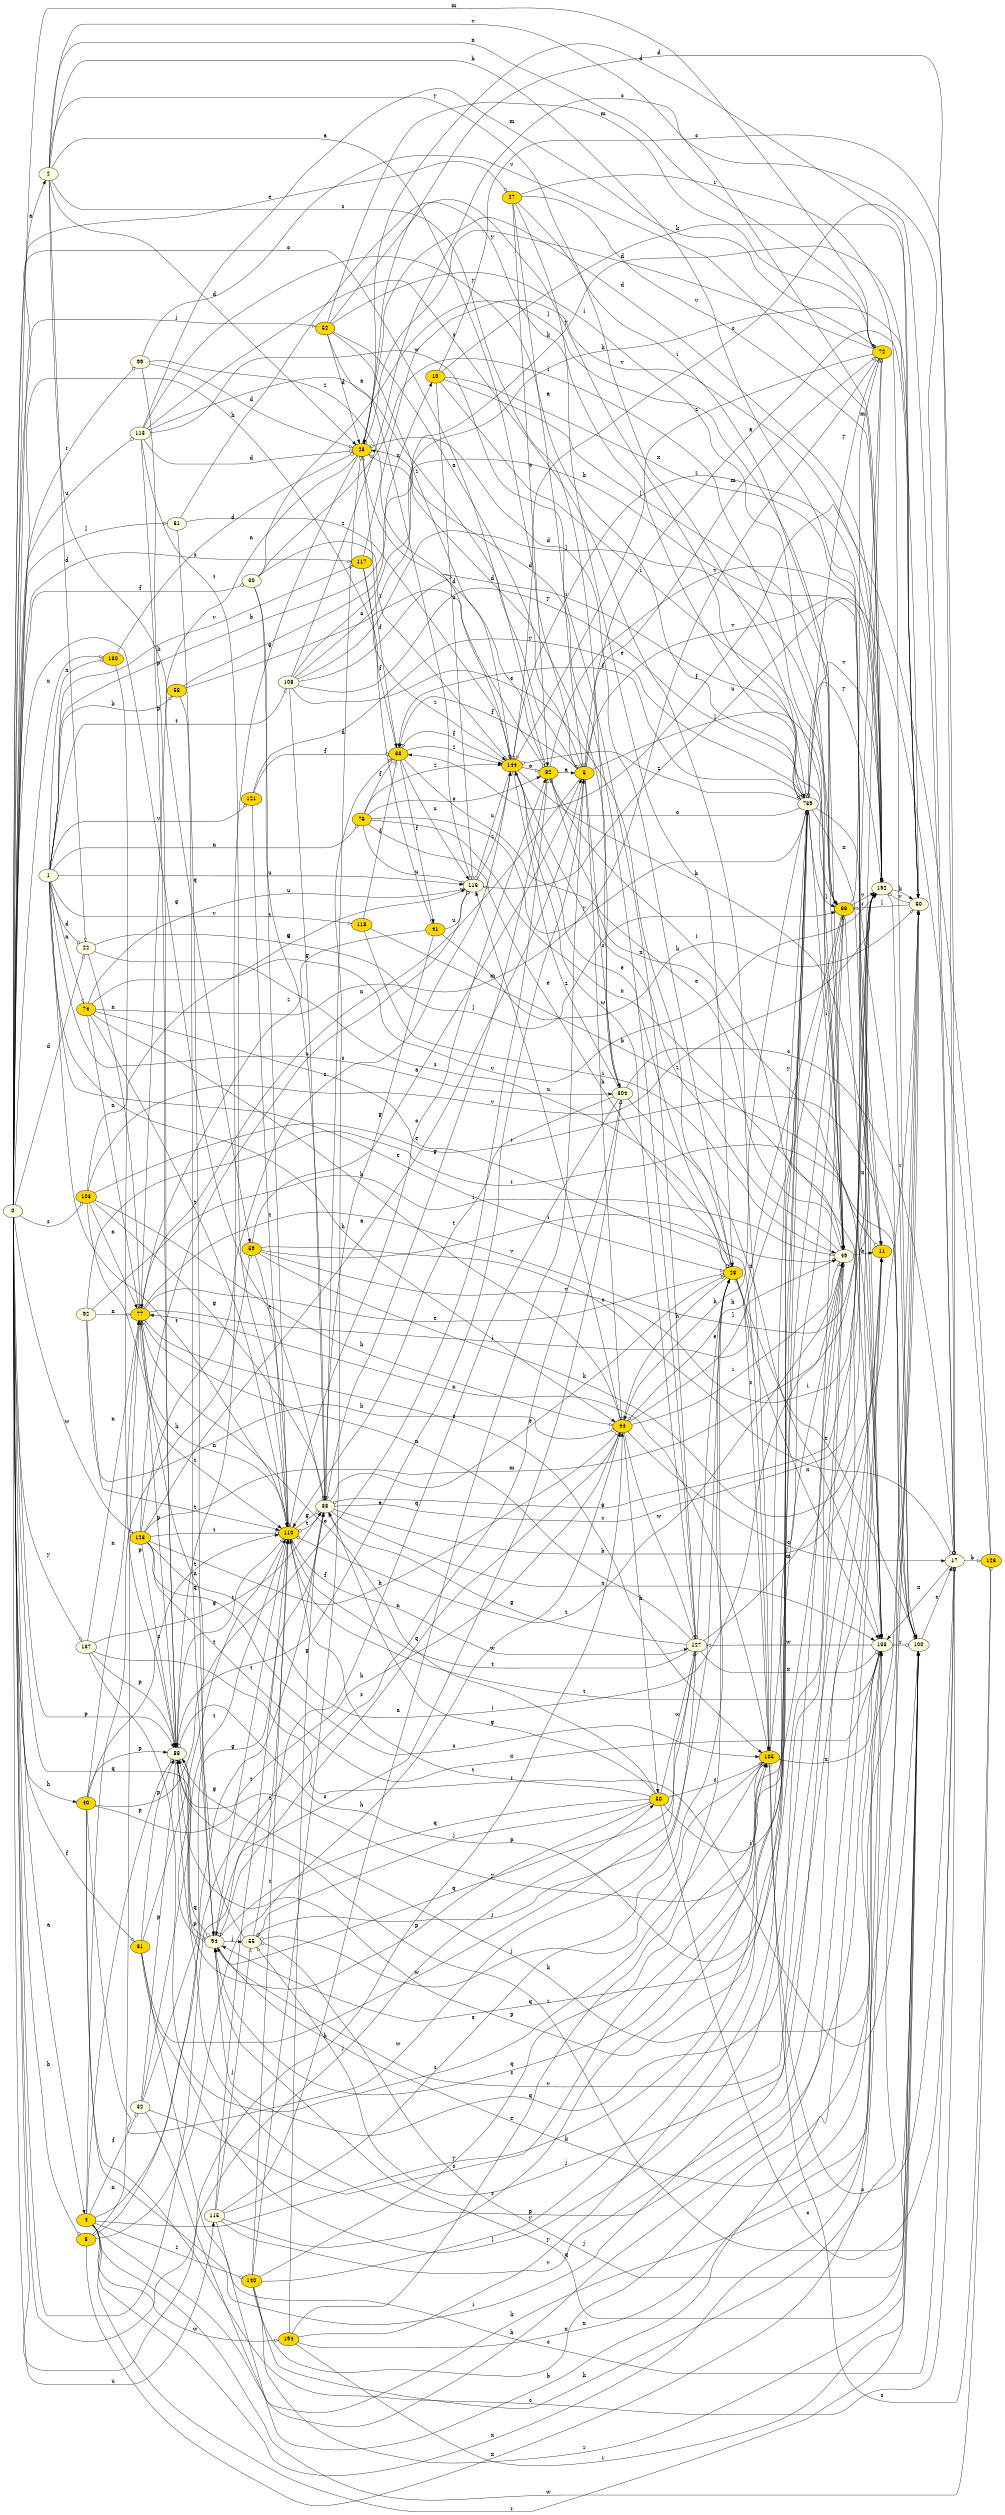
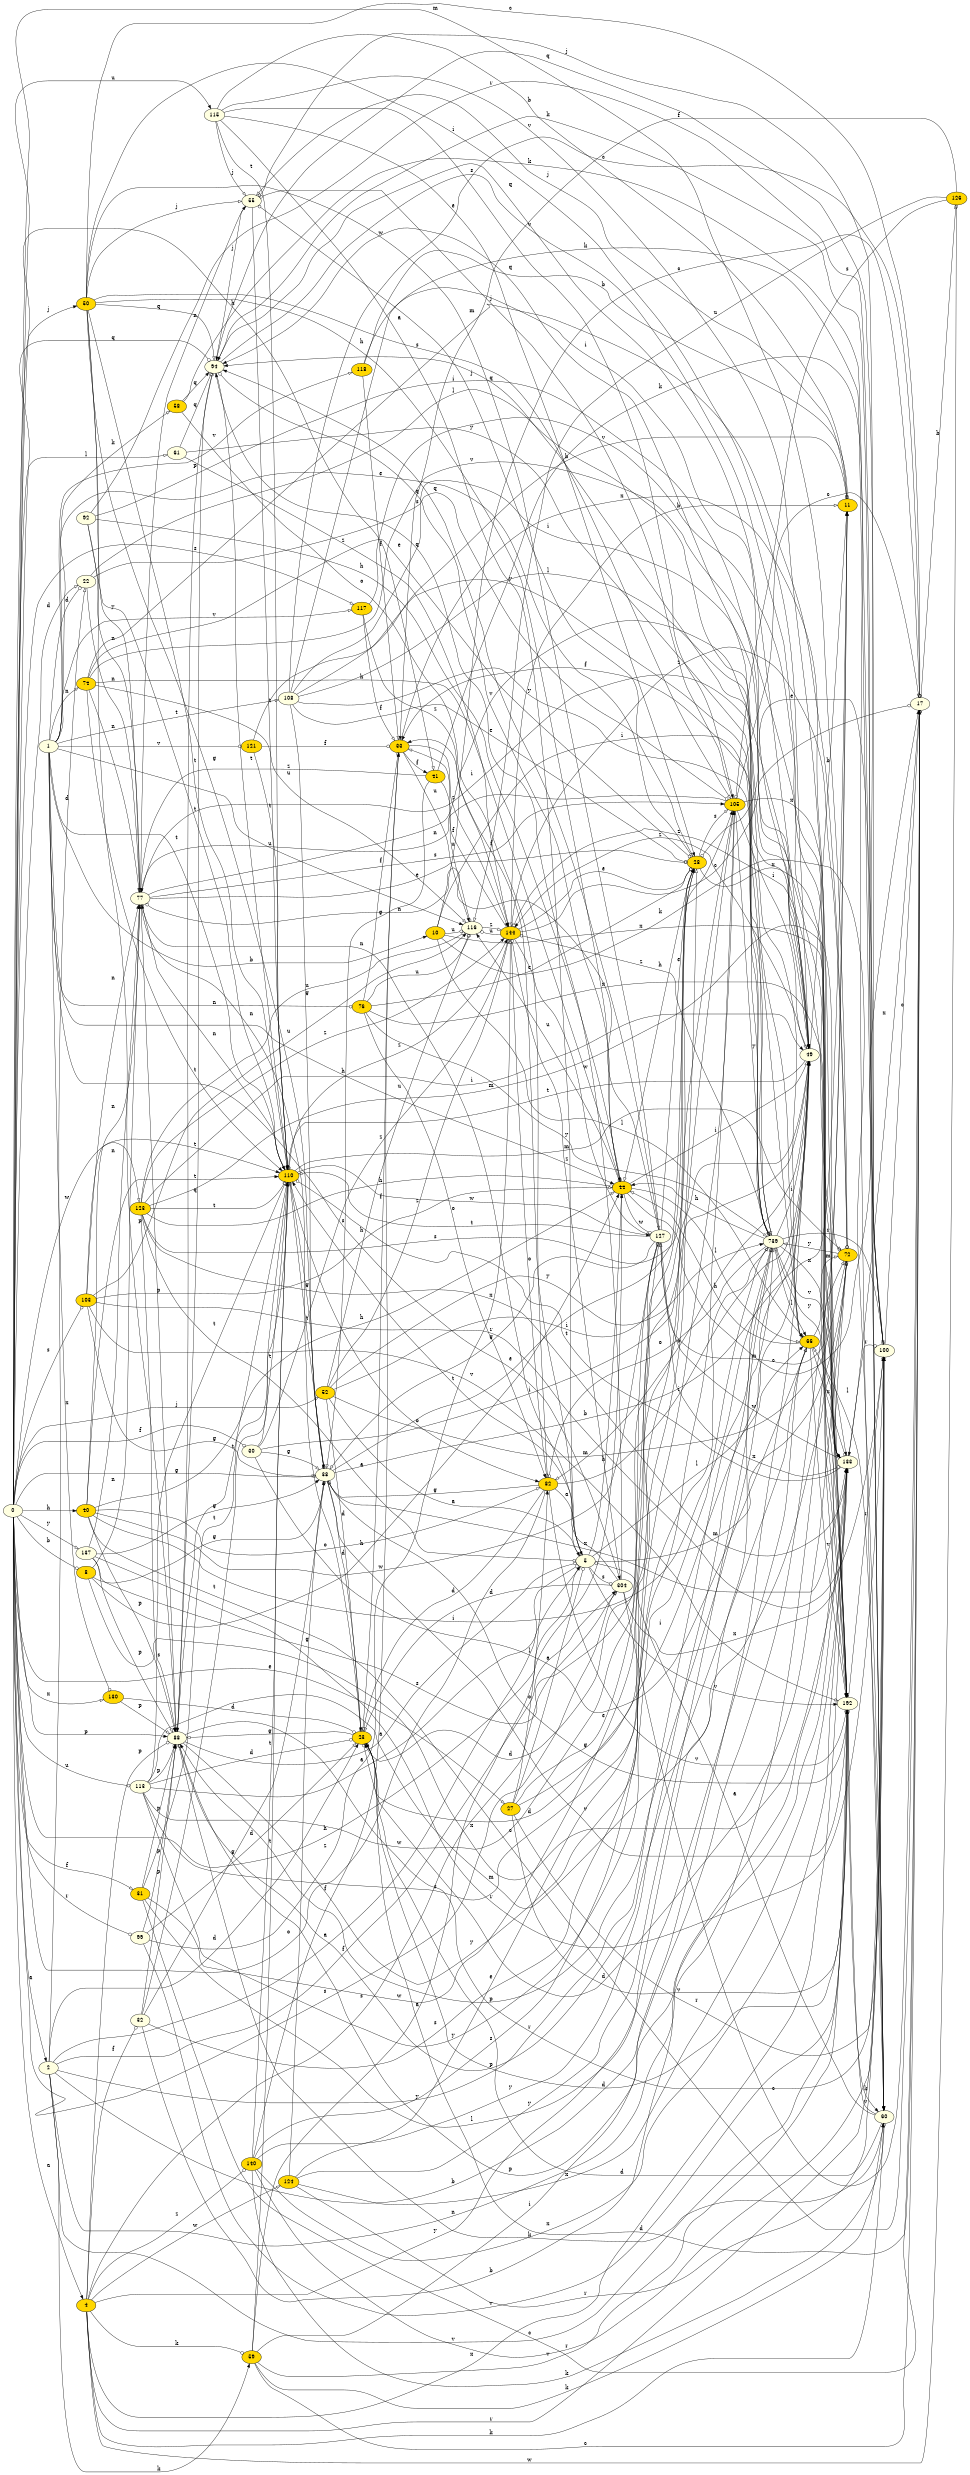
edge "2" -> "304": label "s" -> "f"
edge "76" -> "144": now "110" -> "144"
node "5": fillcolor gold -> lightyellow
edge "110" -> "72": added, label "m"
node "77": fillcolor gold -> lightyellow
edge "50" -> "77": label "n" -> "y"
edge "44" -> "50": reversed
node "194": label "194" -> "124"
